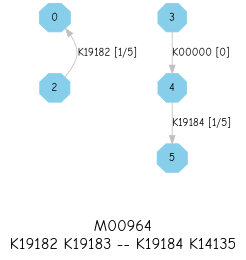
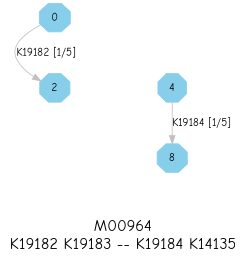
node "3": removed
edge "2" -> "0": reversed
node "5": label "5" -> "8"
